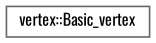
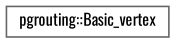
node "vertex::Basic_vertex": label "vertex::Basic_vertex" -> "pgrouting::Basic_vertex"
